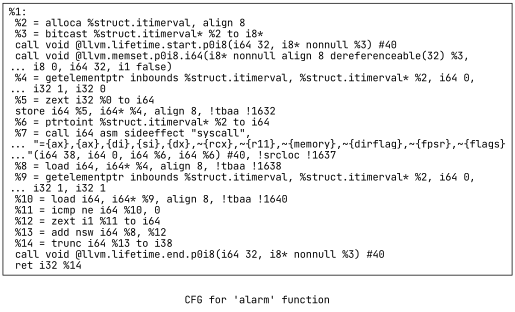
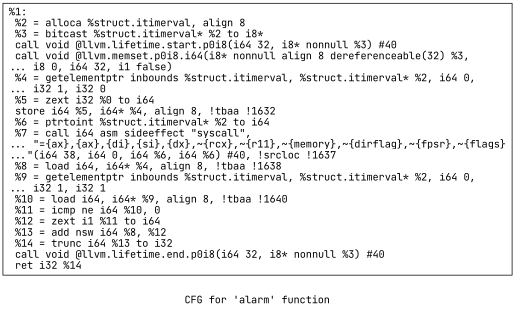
node "%1:": text "%14 = trunc i64 %13 to i38" -> "%14 = trunc i64 %13 to i32"
